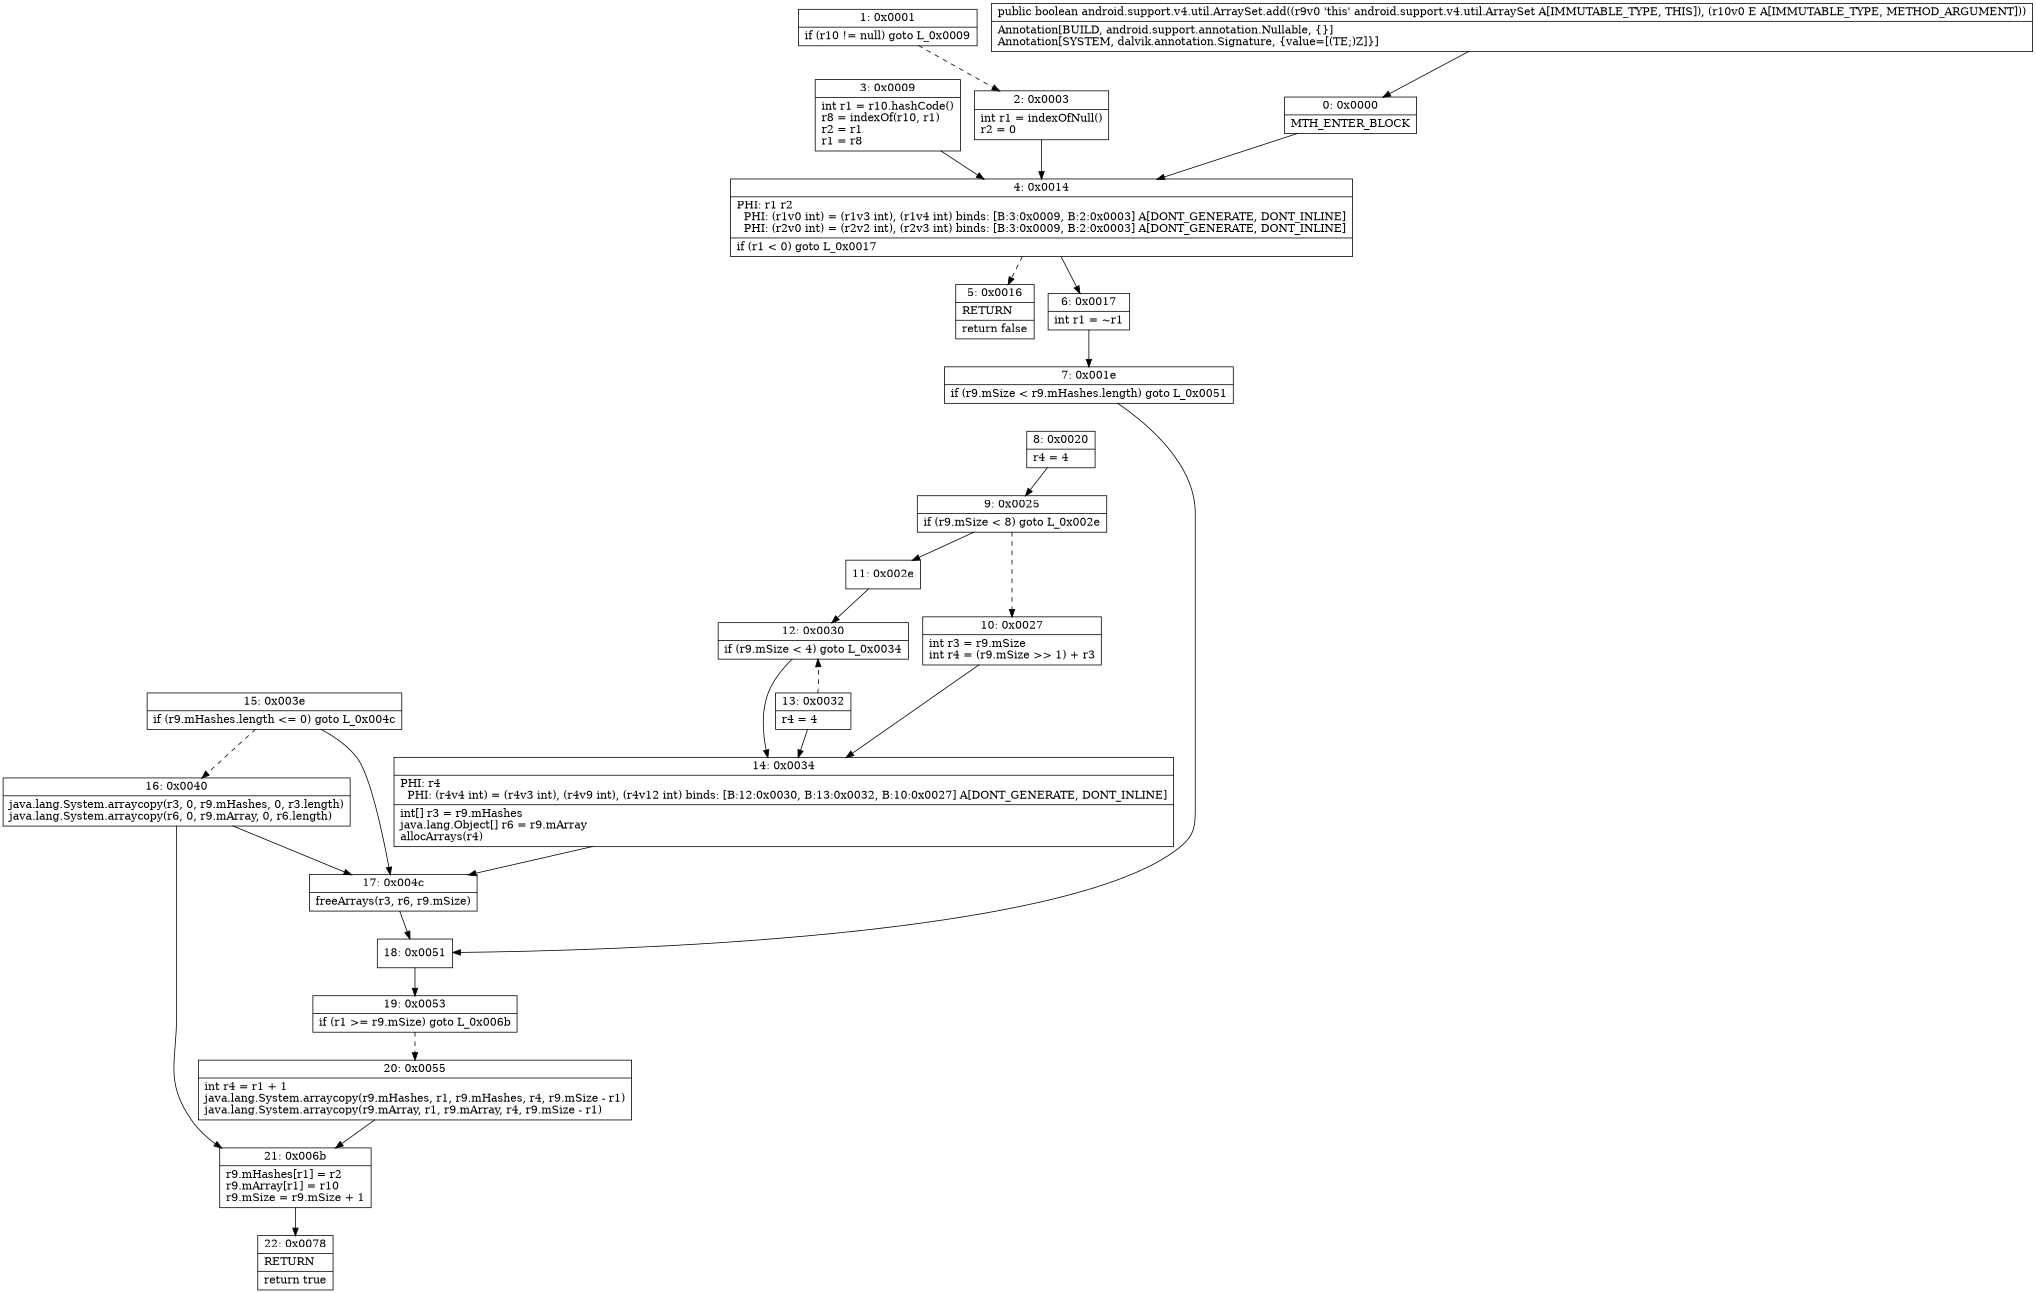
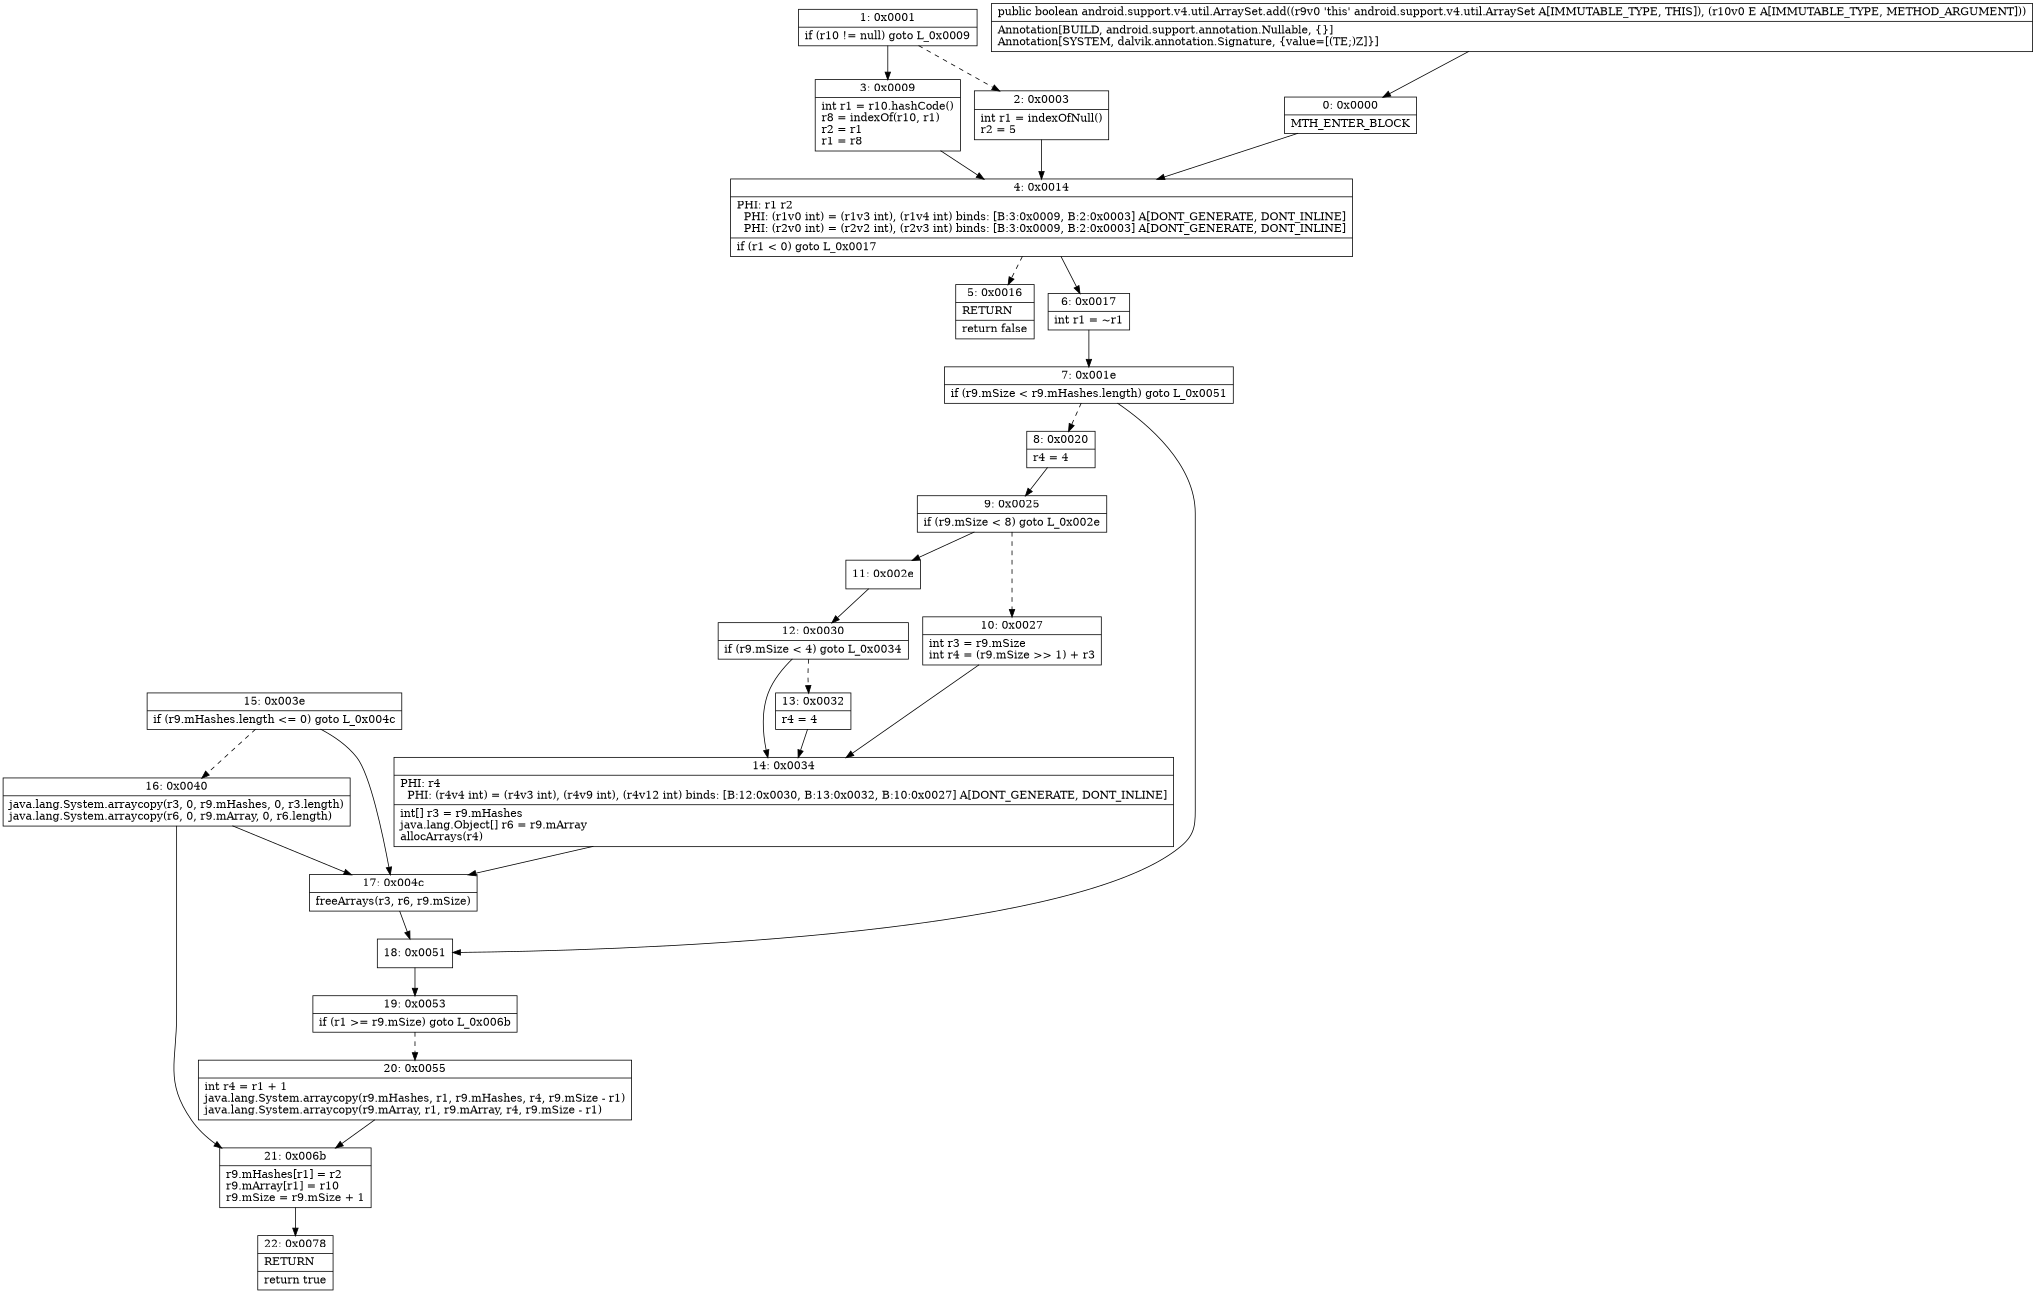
edge "1: 0x0001" -> "3: 0x0009": added
node "2: 0x0003": text "r2 = 0" -> "r2 = 5"
edge "7: 0x001e" -> "8: 0x0020": added
edge "13: 0x0032" -> "12: 0x0030": reversed
